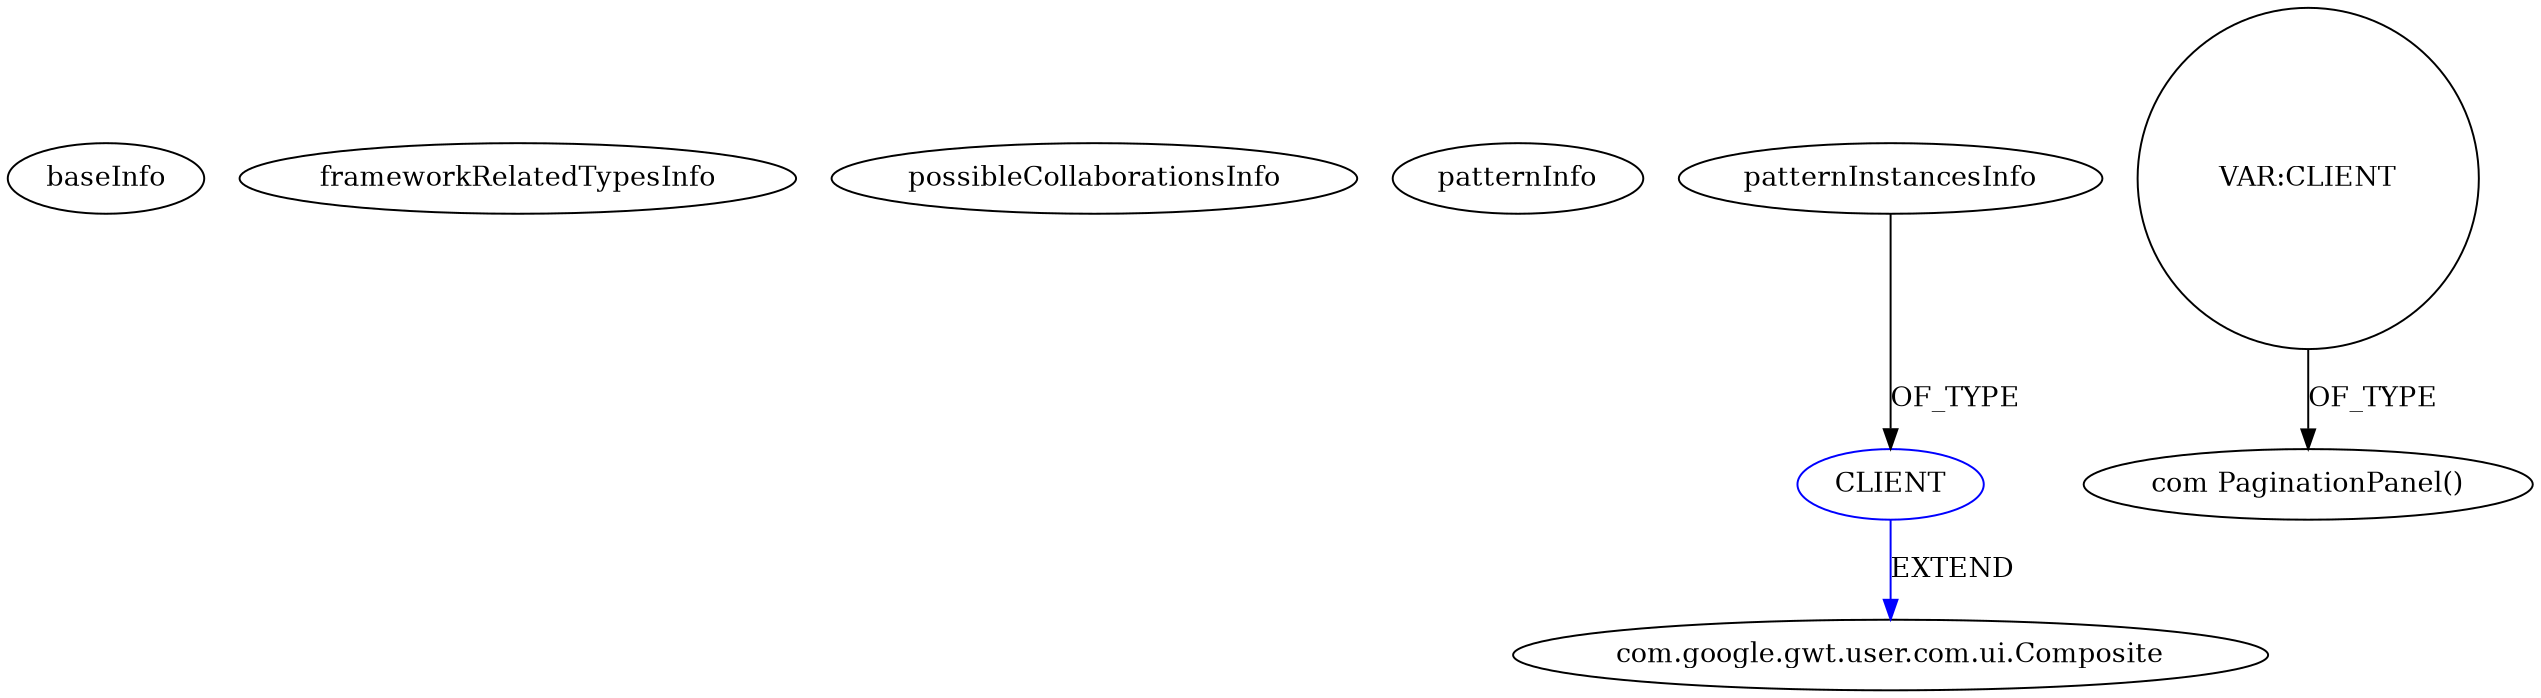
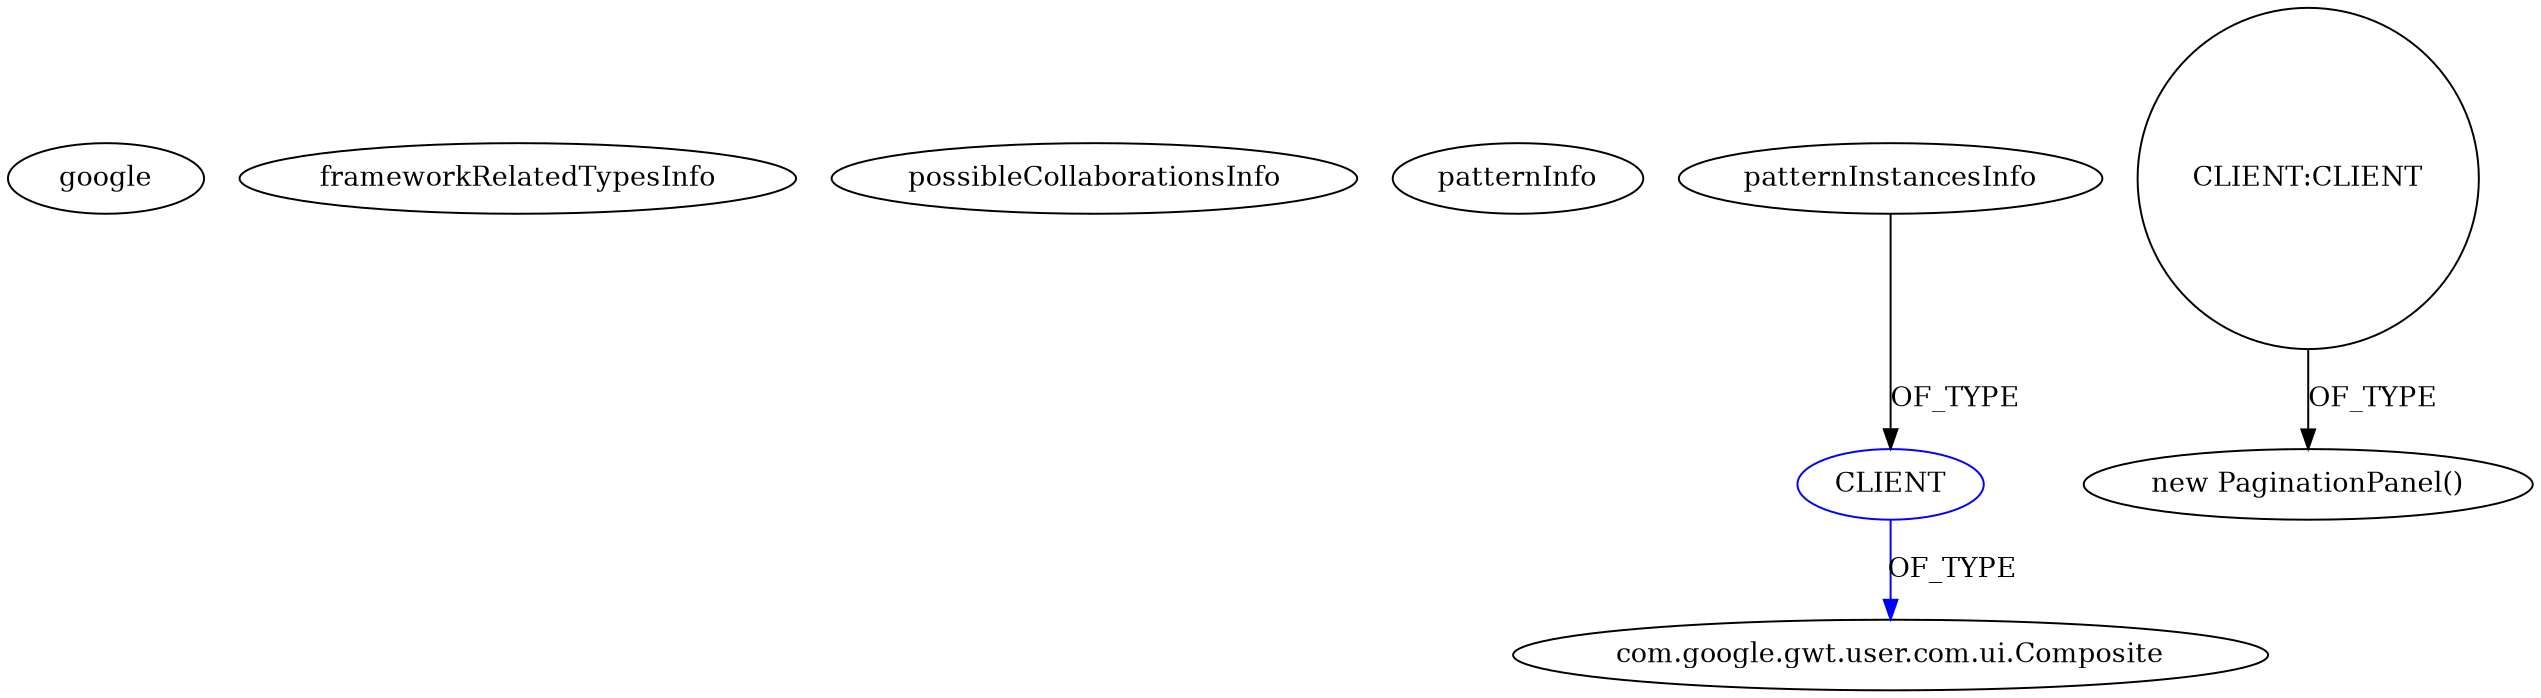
node "baseInfo": label "baseInfo" -> "google"
node "VAR:CLIENT": label "VAR:CLIENT" -> "CLIENT:CLIENT"
node "com PaginationPanel()": label "com PaginationPanel()" -> "new PaginationPanel()"
edge "CLIENT" -> "com.google.gwt.user.com.ui.Composite": label "EXTEND" -> "OF_TYPE"
